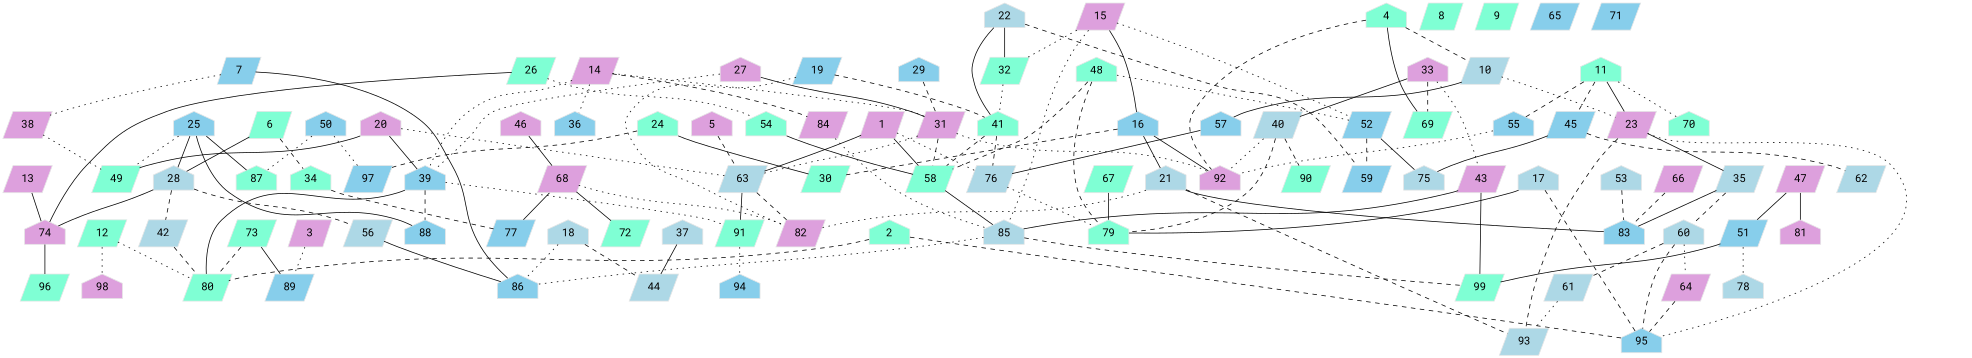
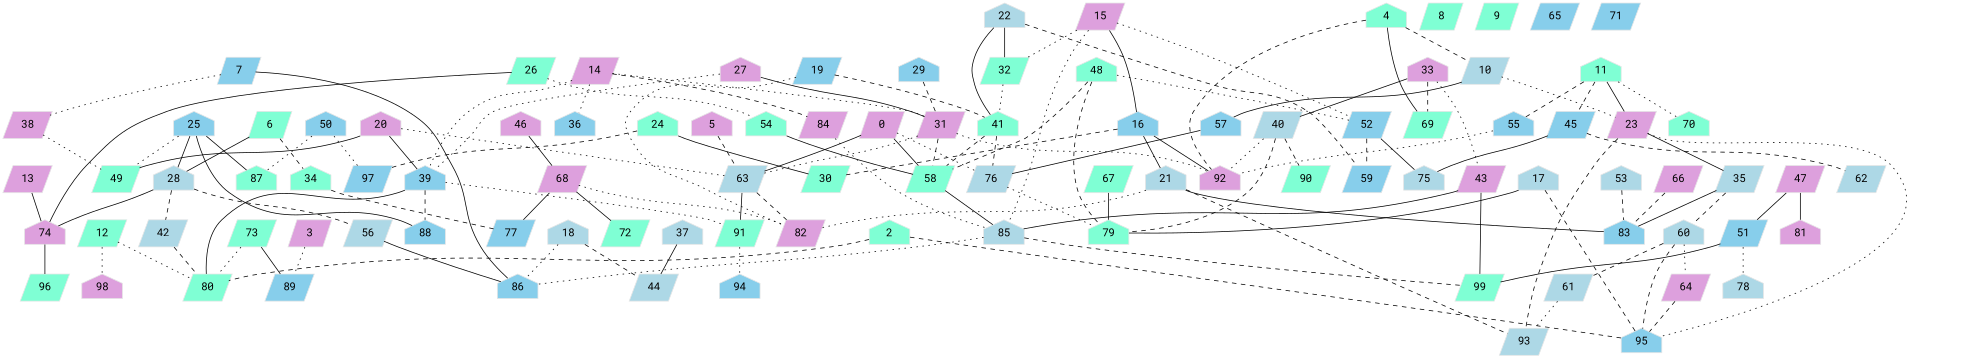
node "1": label "1" -> "0"
edge "73" -- "80": style dashed -> dotted
